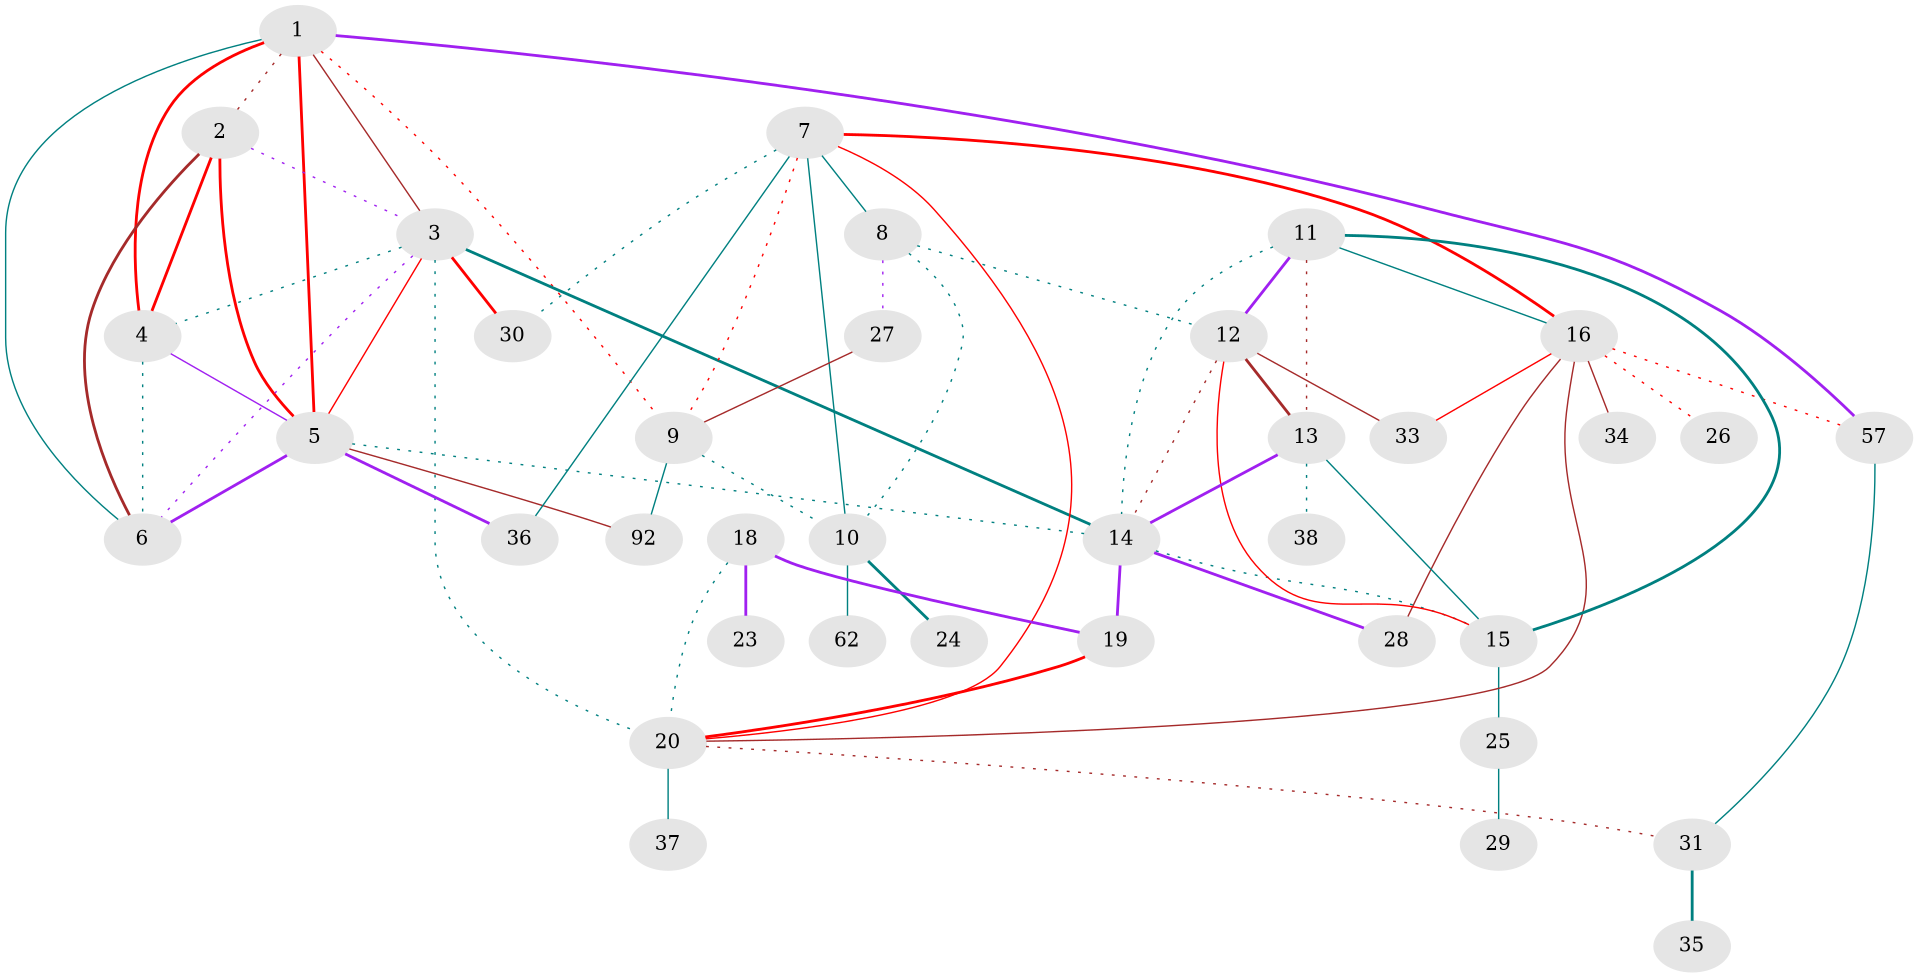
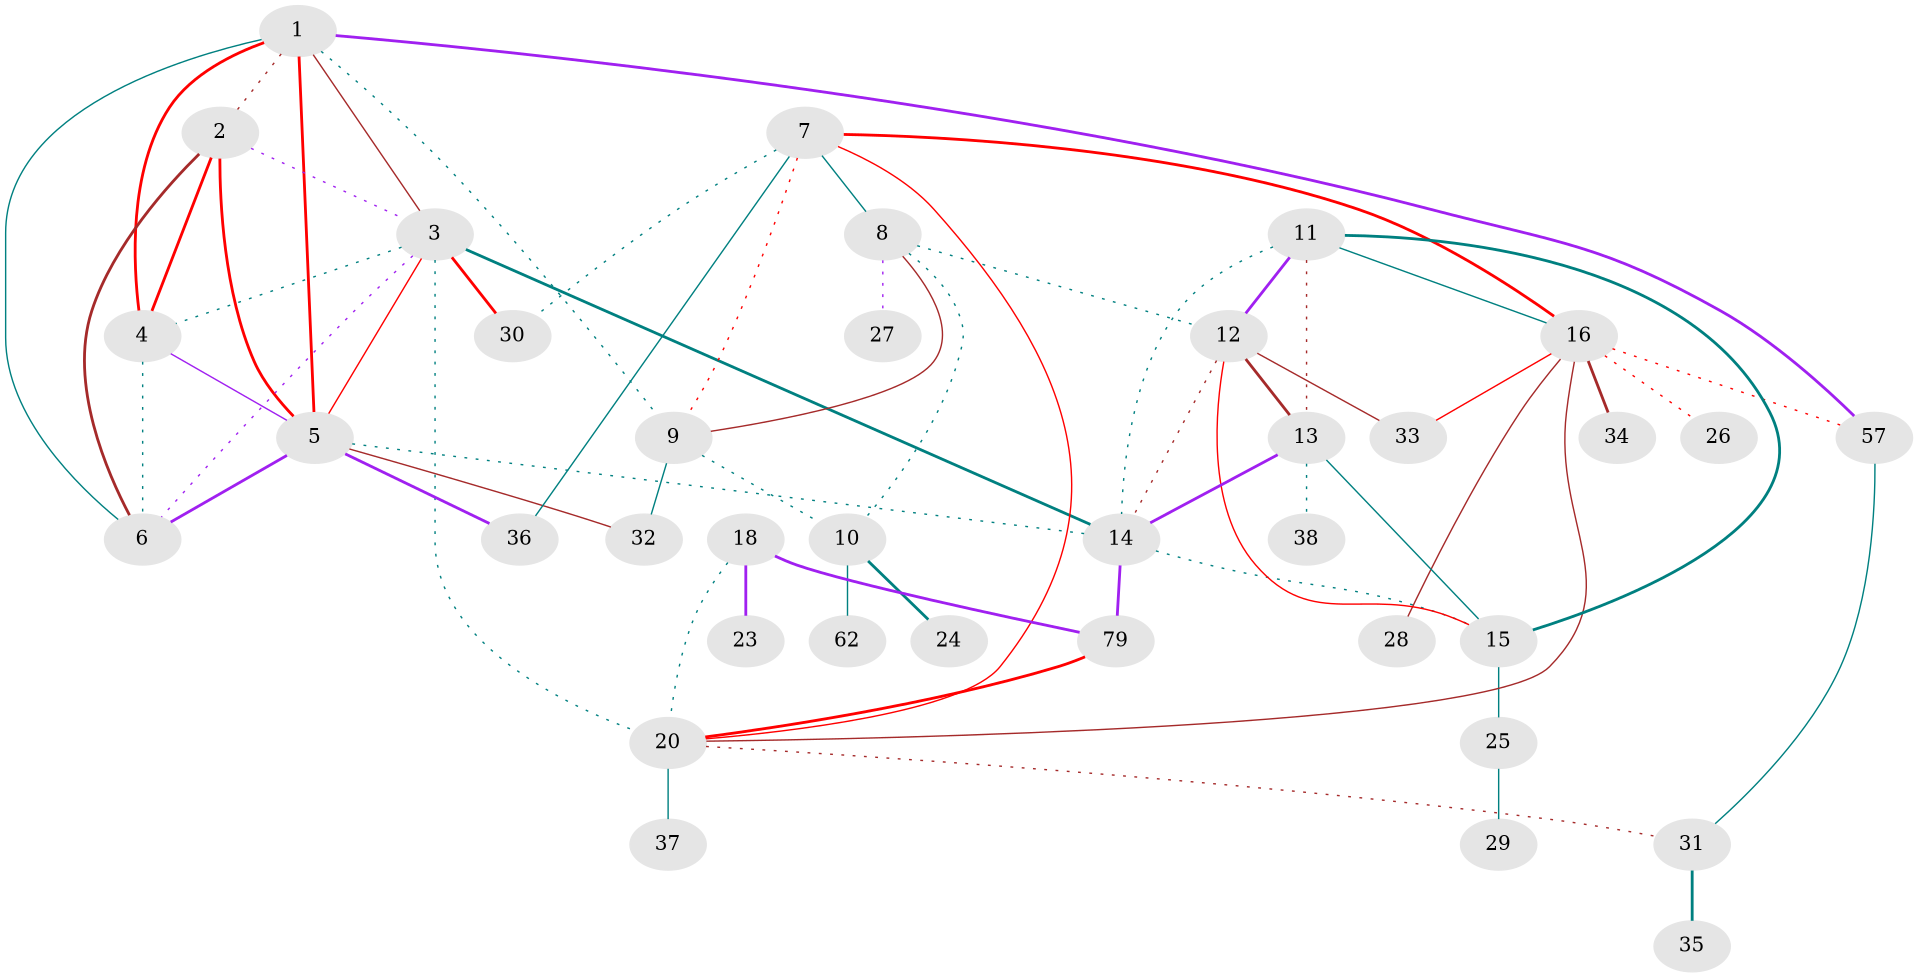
edge "1" -- "9": color red -> teal
edge "7" -- "10": removed
edge "27" -- "9": now "8" -- "9"
edge "16" -- "34": style solid -> bold
node "92": label "92" -> "32"
edge "14" -- "28": removed
node "19": label "19" -> "79"
